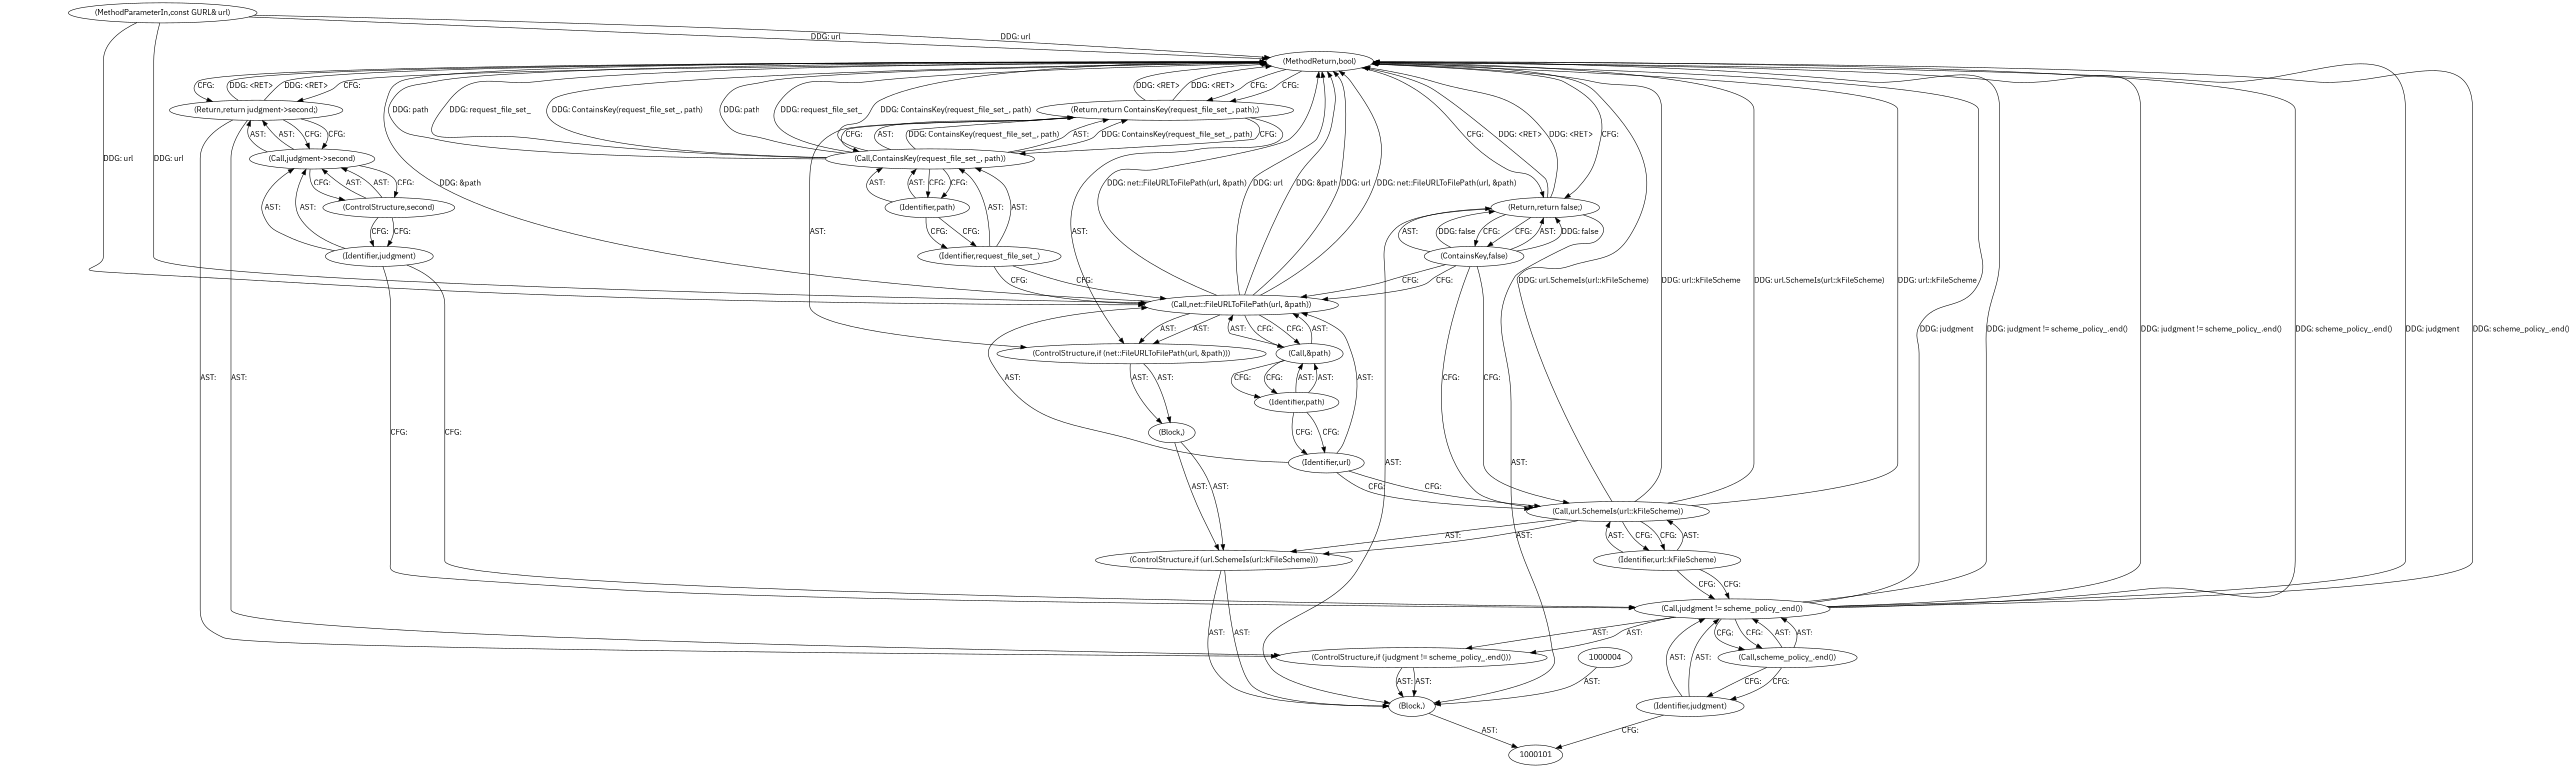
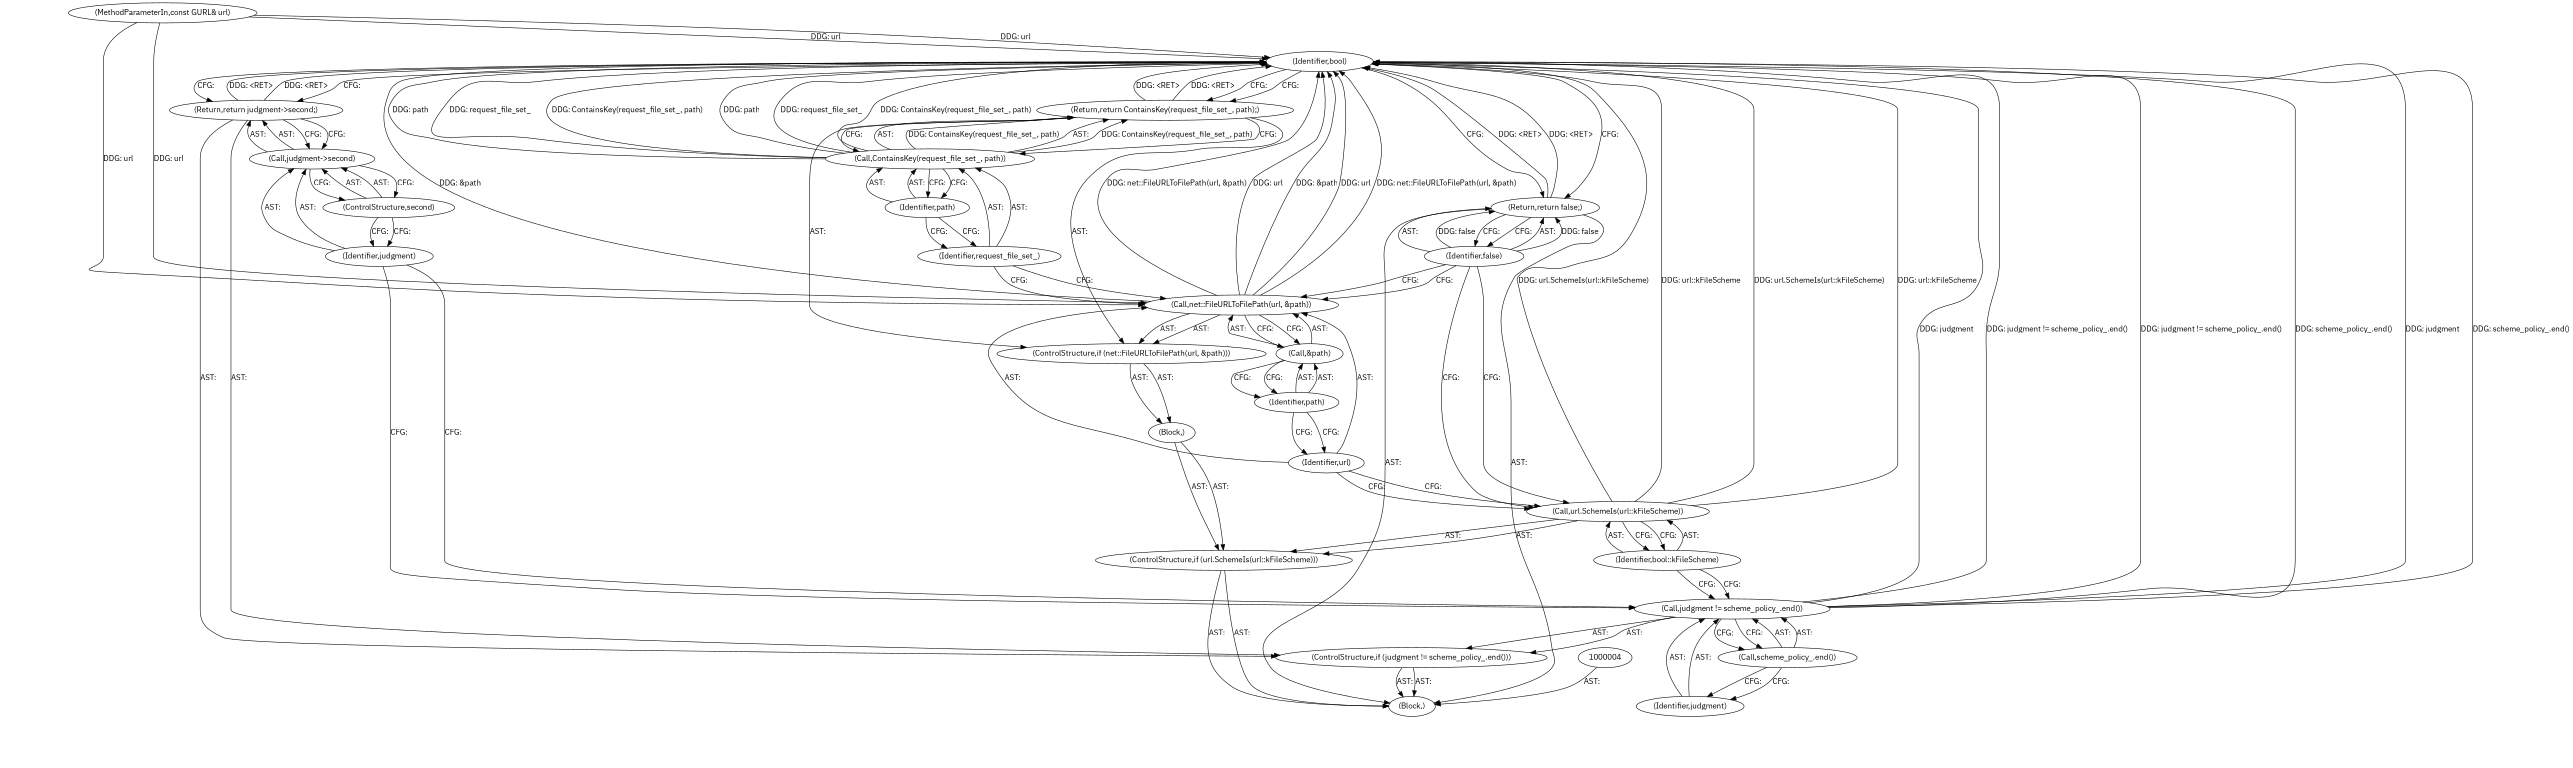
node "(MethodReturn,bool)": label "(MethodReturn,bool)" -> "(Identifier,bool)"
node "(ContainsKey,false)": label "(ContainsKey,false)" -> "(Identifier,false)"
node "(Identifier,url::kFileScheme)": label "(Identifier,url::kFileScheme)" -> "(Identifier,bool::kFileScheme)"
node "1000101": removed
